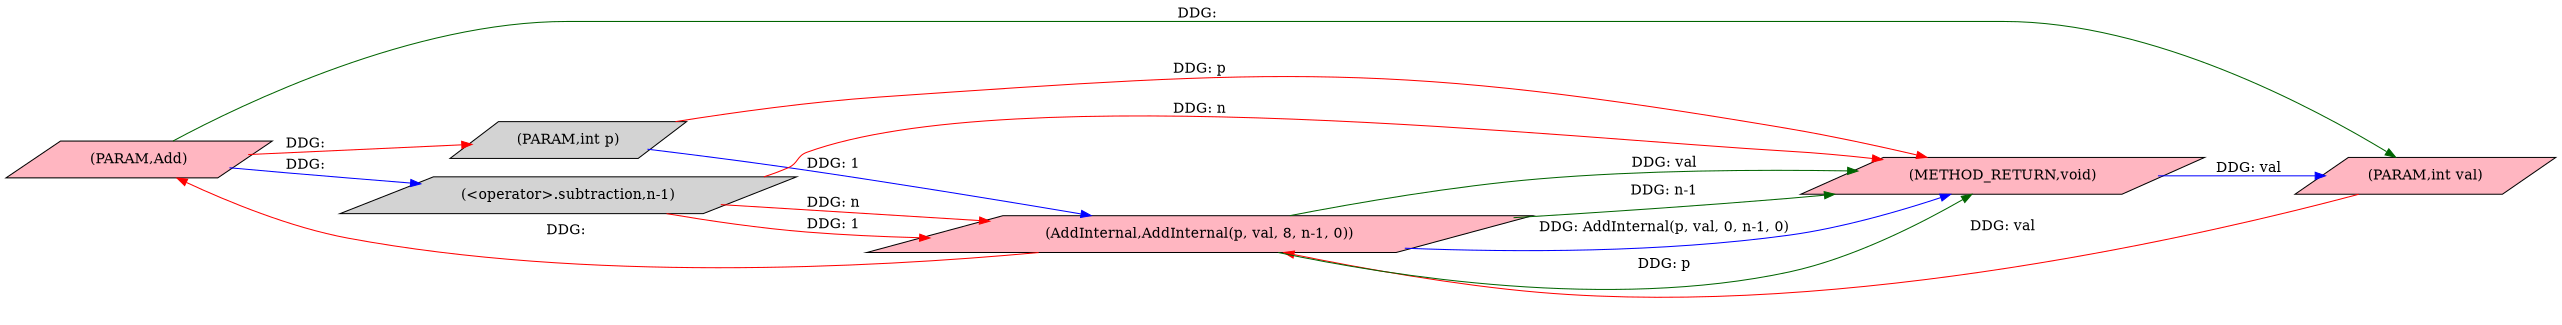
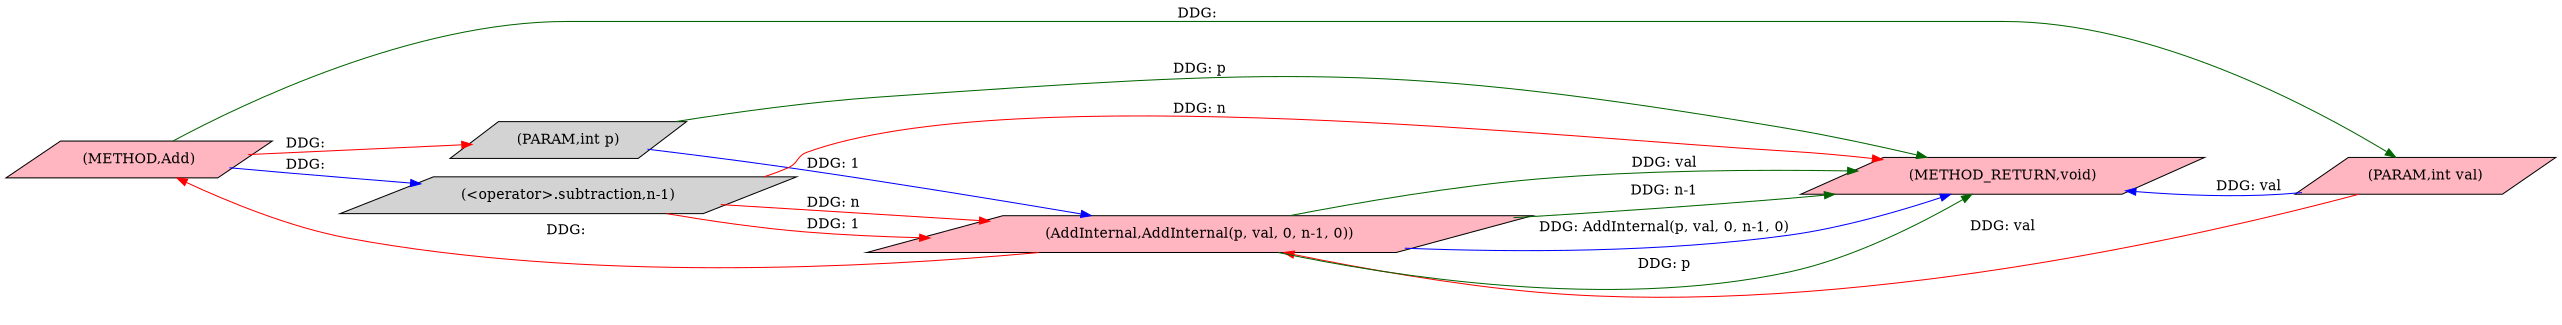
edge "(PARAM,int p)" -> "(METHOD_RETURN,void)": color red -> darkgreen
node "(PARAM,Add)": label "(PARAM,Add)" -> "(METHOD,Add)"
edge "(METHOD_RETURN,void)" -> "(PARAM,int val)": reversed
node "(AddInternal,AddInternal(p, val, 8, n-1, 0))": label "(AddInternal,AddInternal(p, val, 8, n-1, 0))" -> "(AddInternal,AddInternal(p, val, 0, n-1, 0))"
